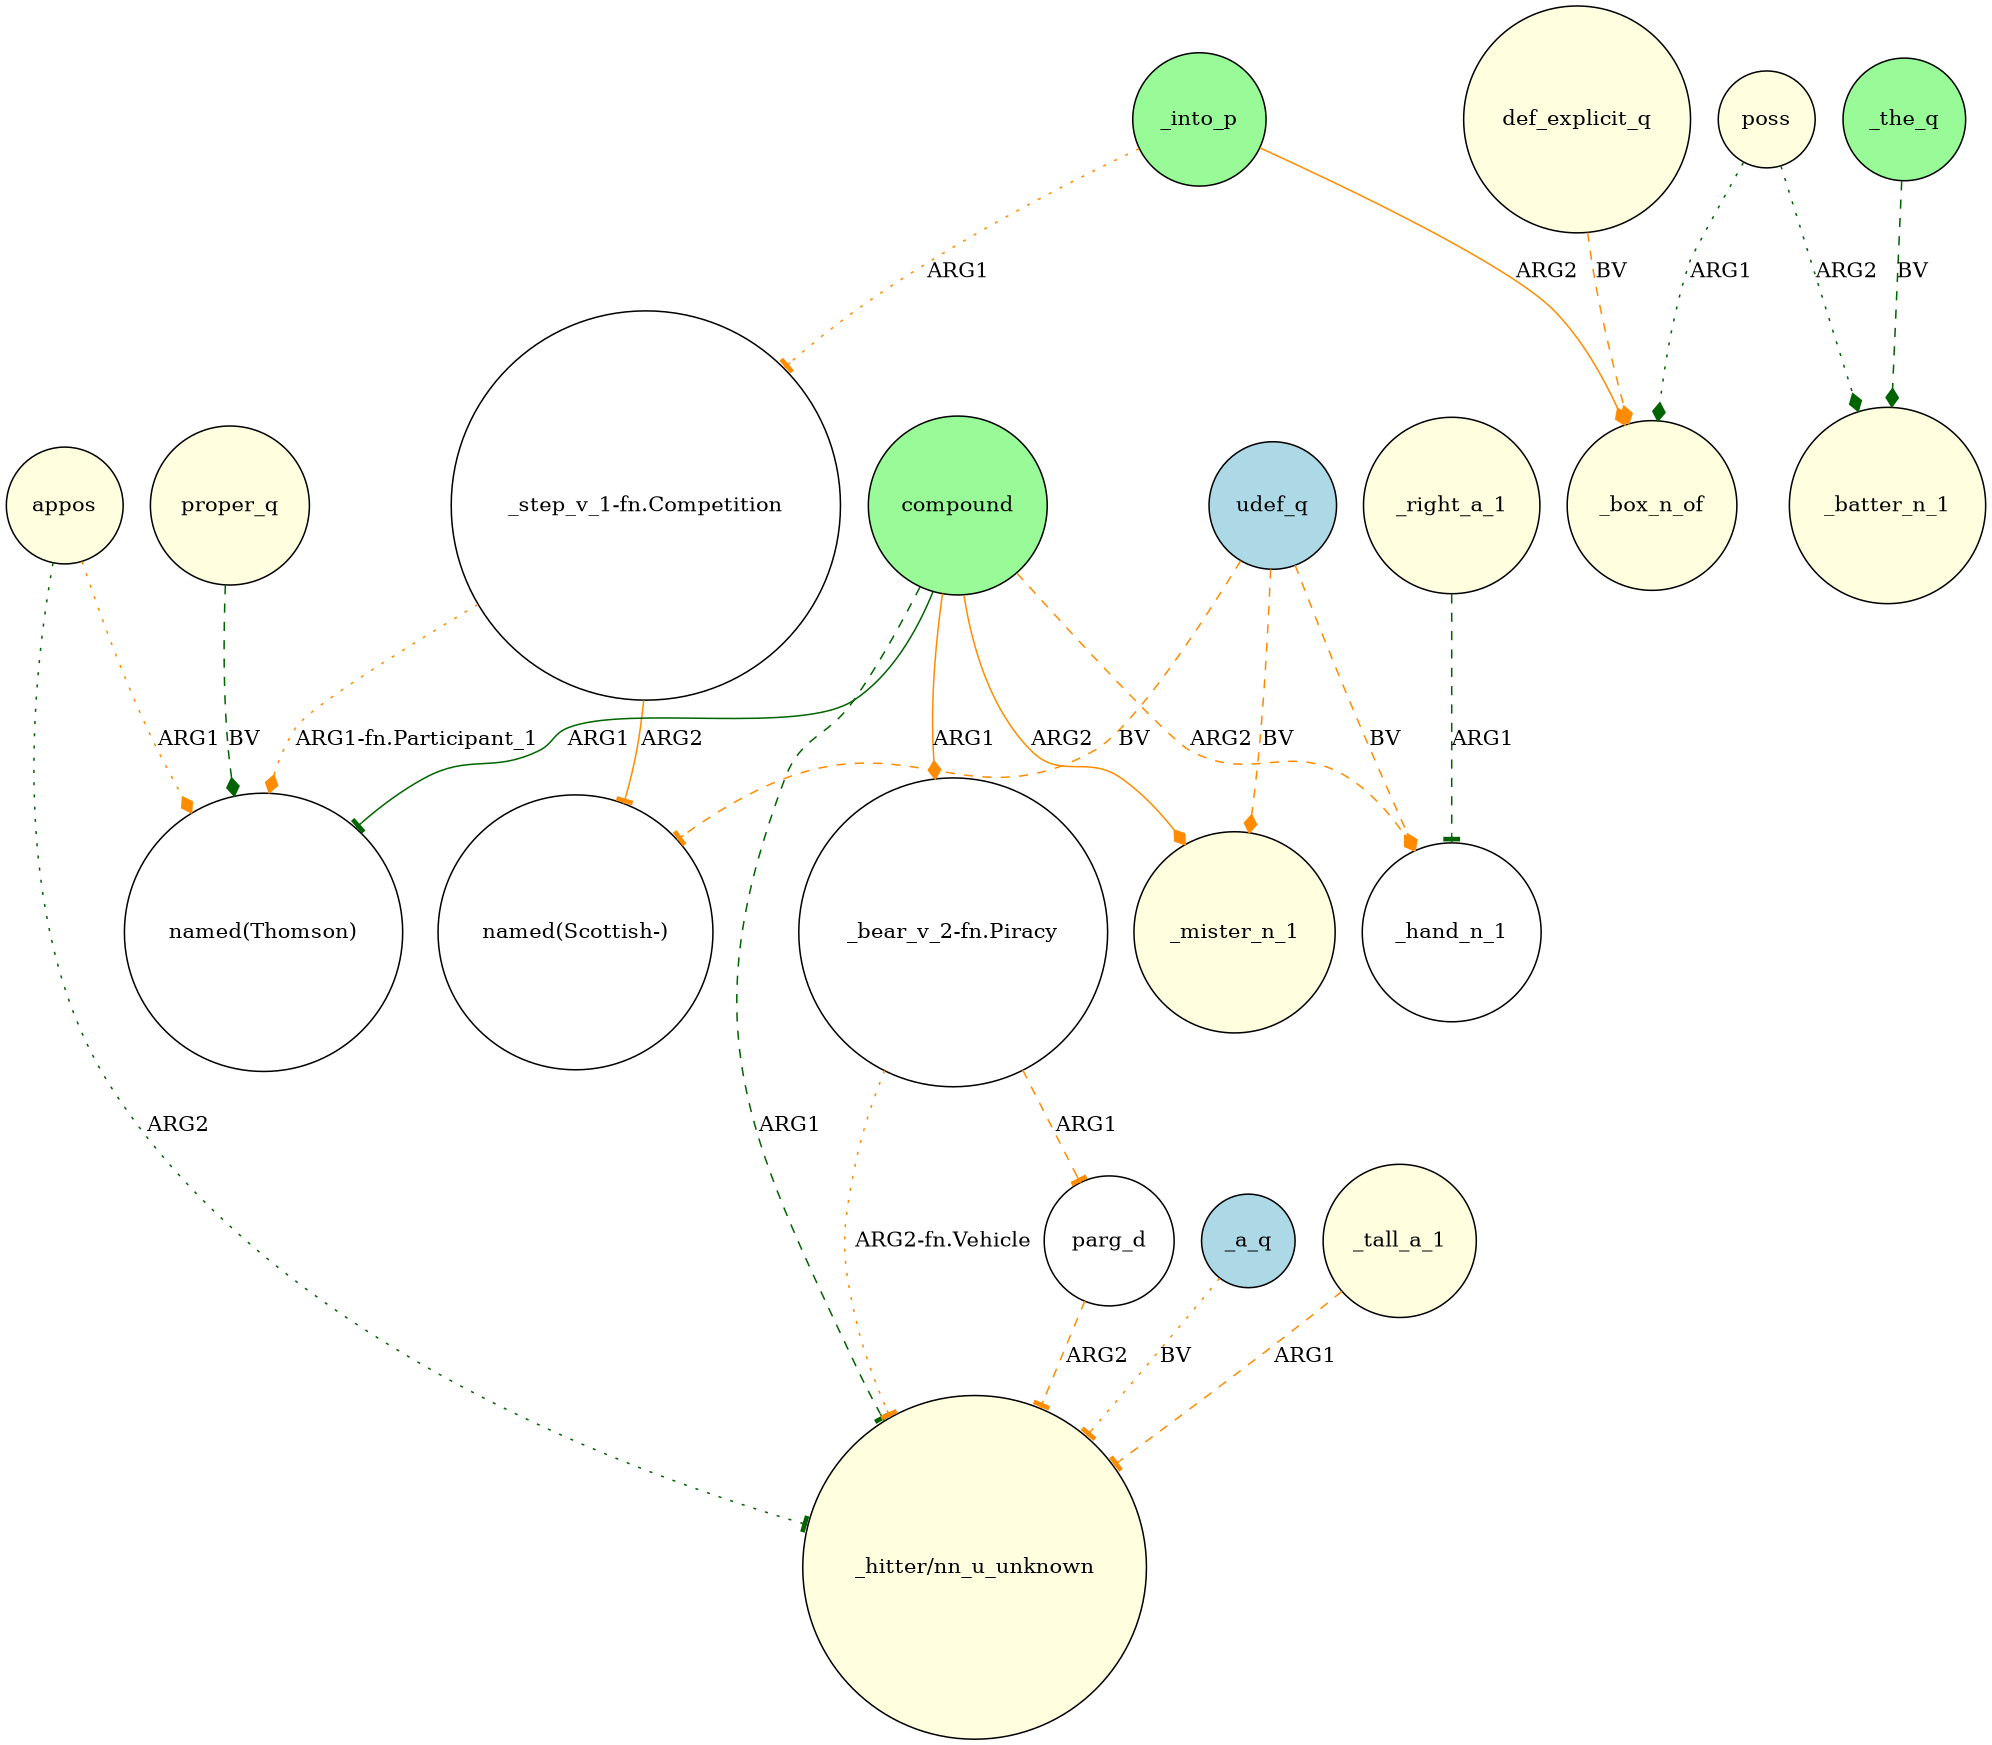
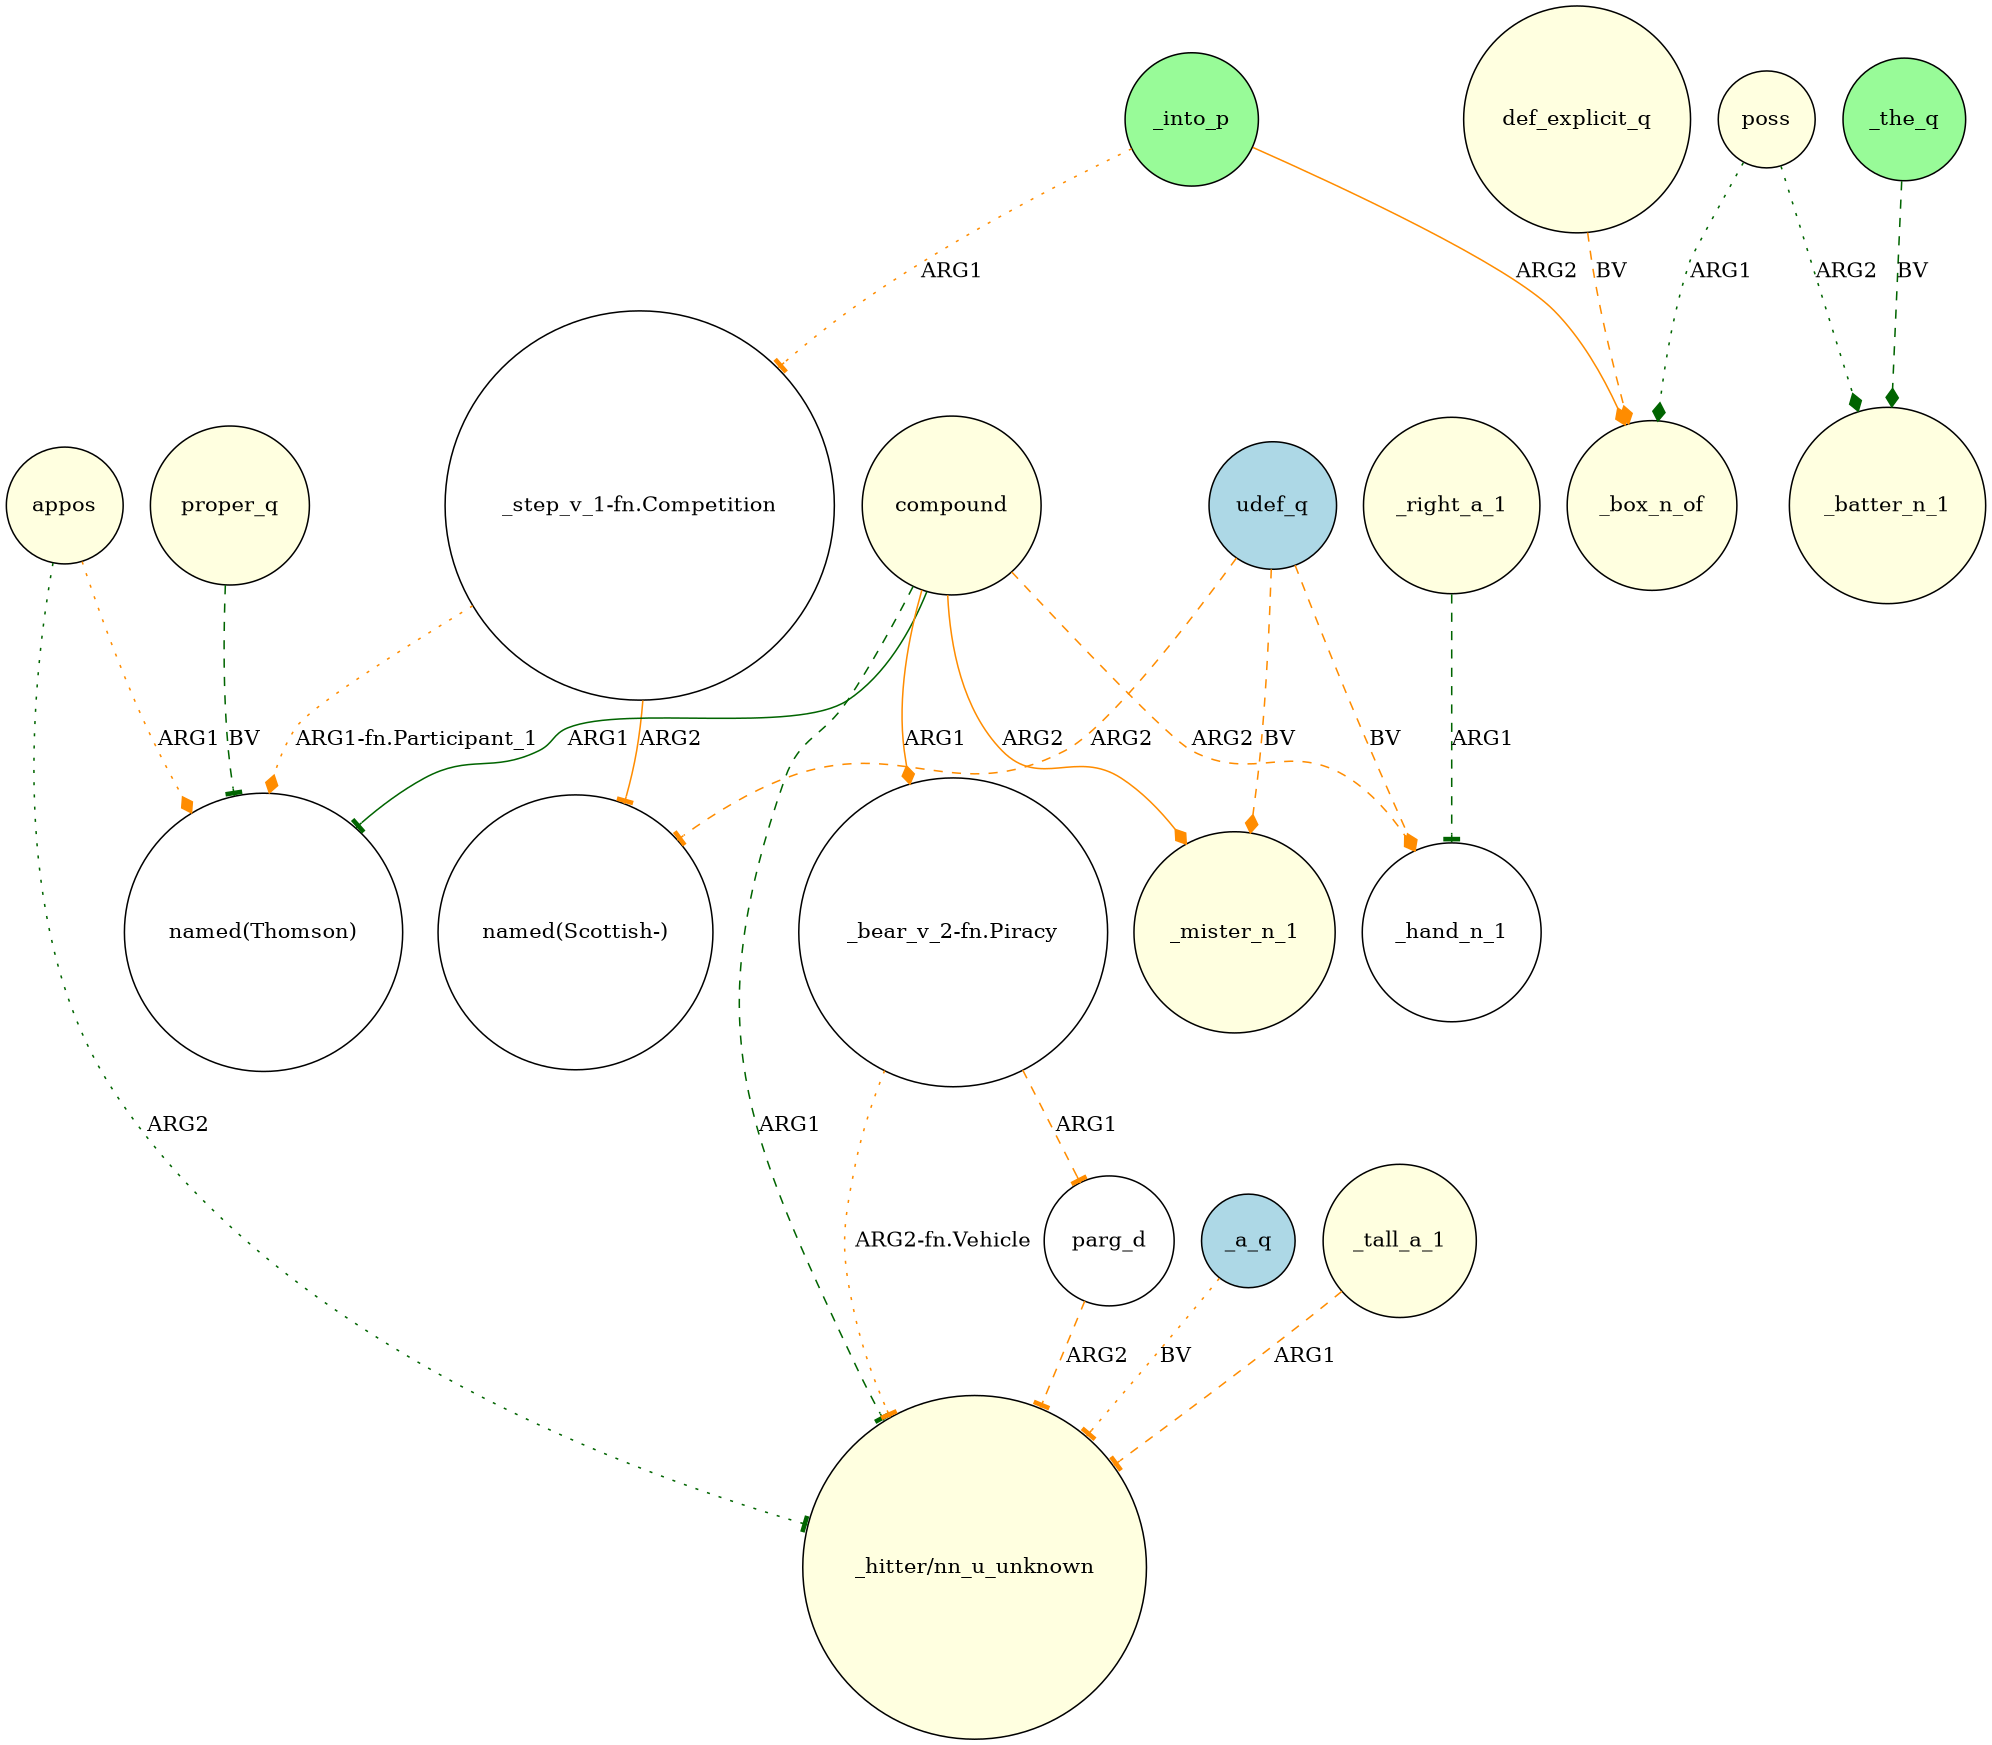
node "compound": fillcolor palegreen -> lightyellow
edge "proper_q" -> "named(Thomson)": arrowhead diamond -> tee
edge "udef_q" -> "named(Scottish-)": label "BV" -> "ARG2"
